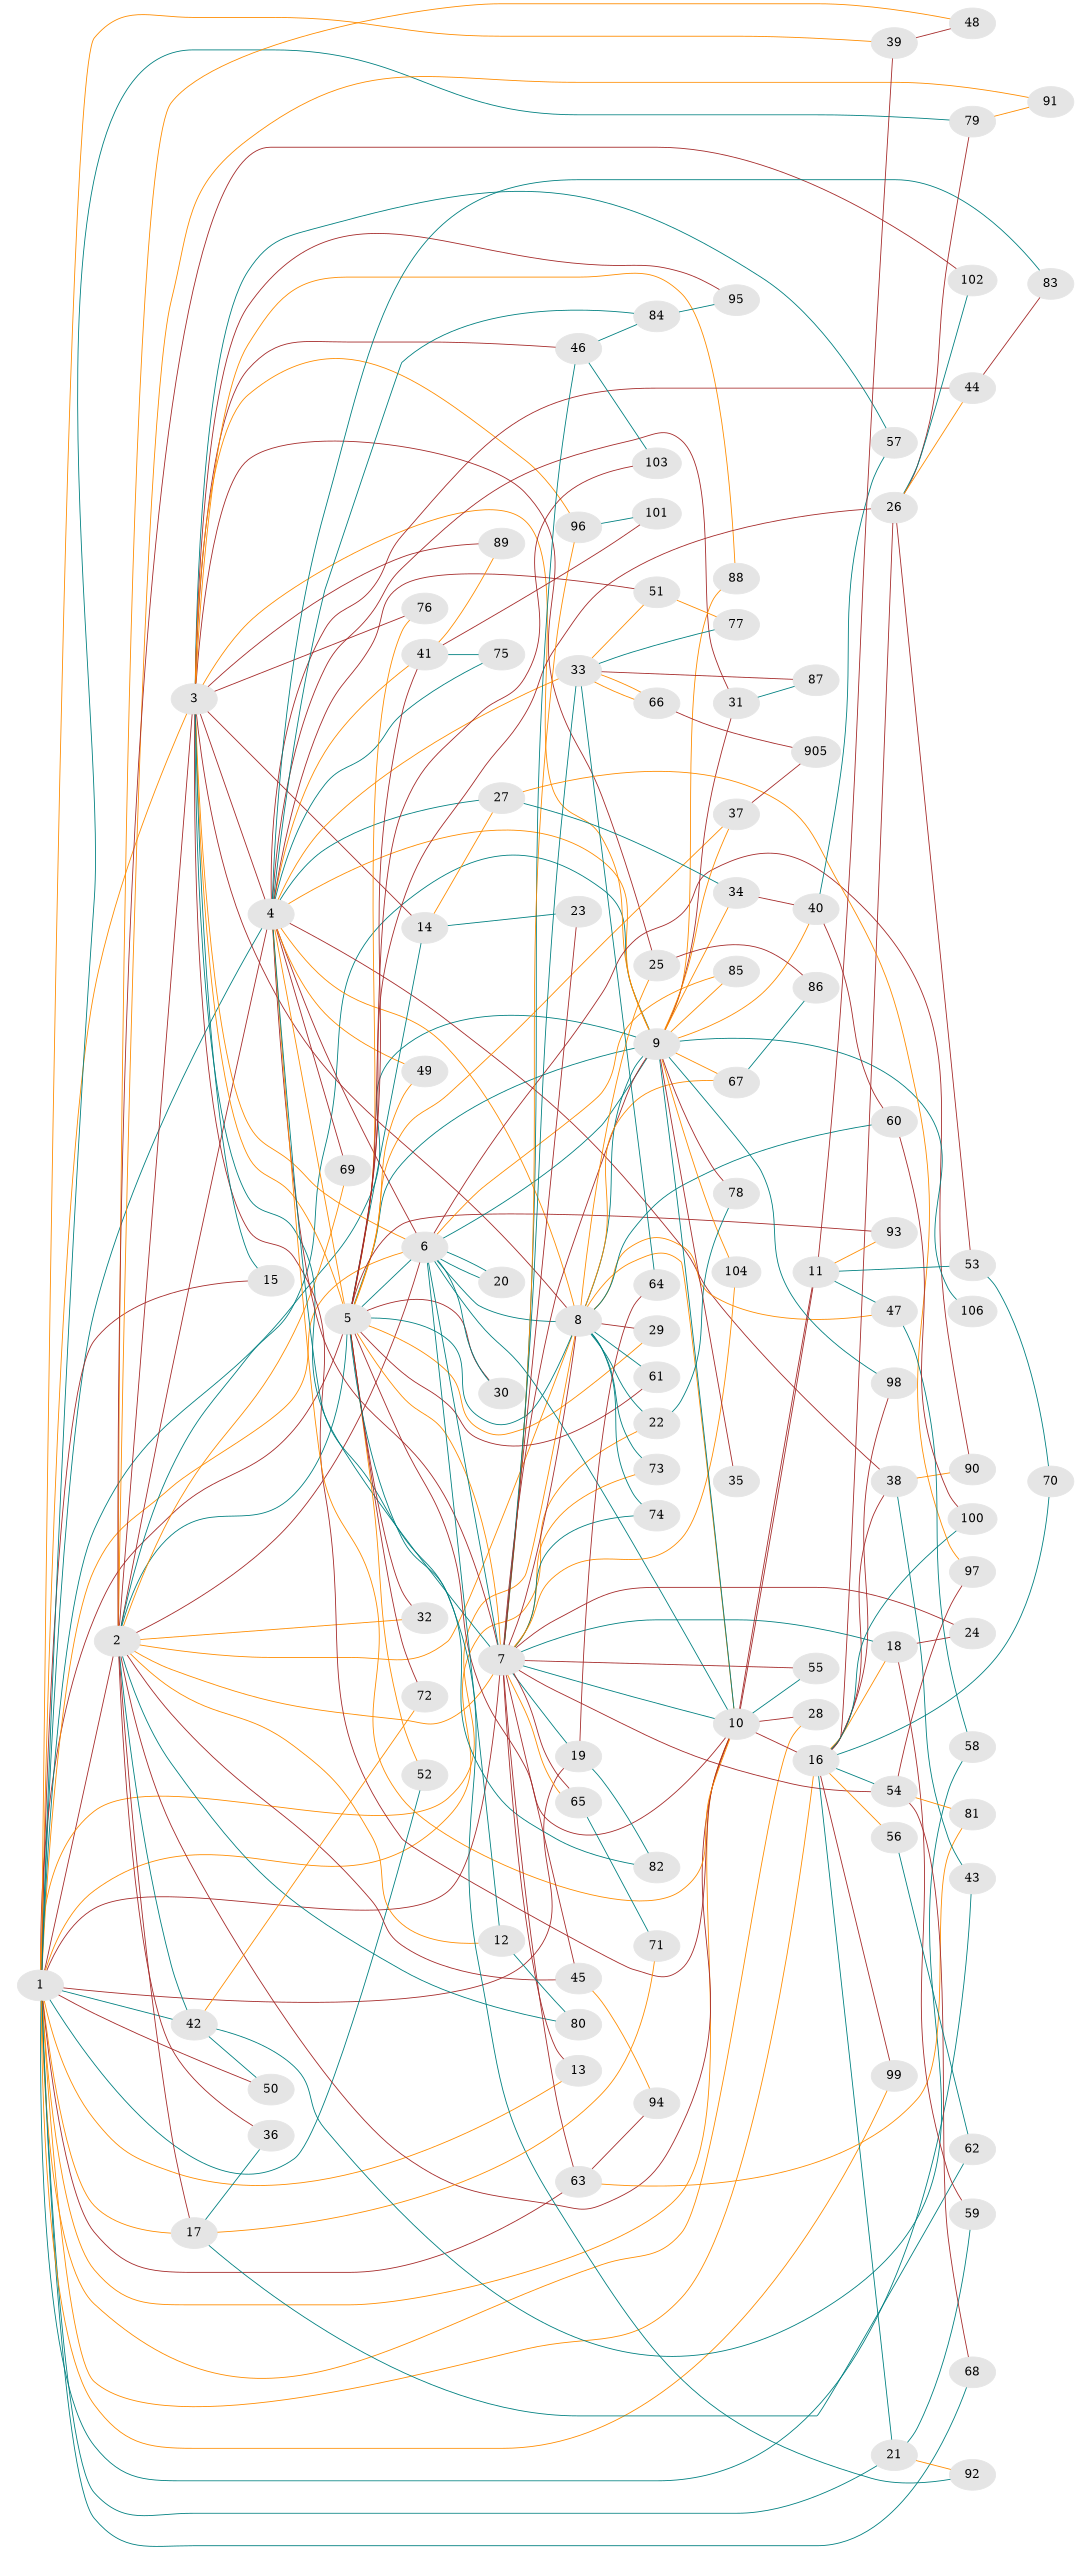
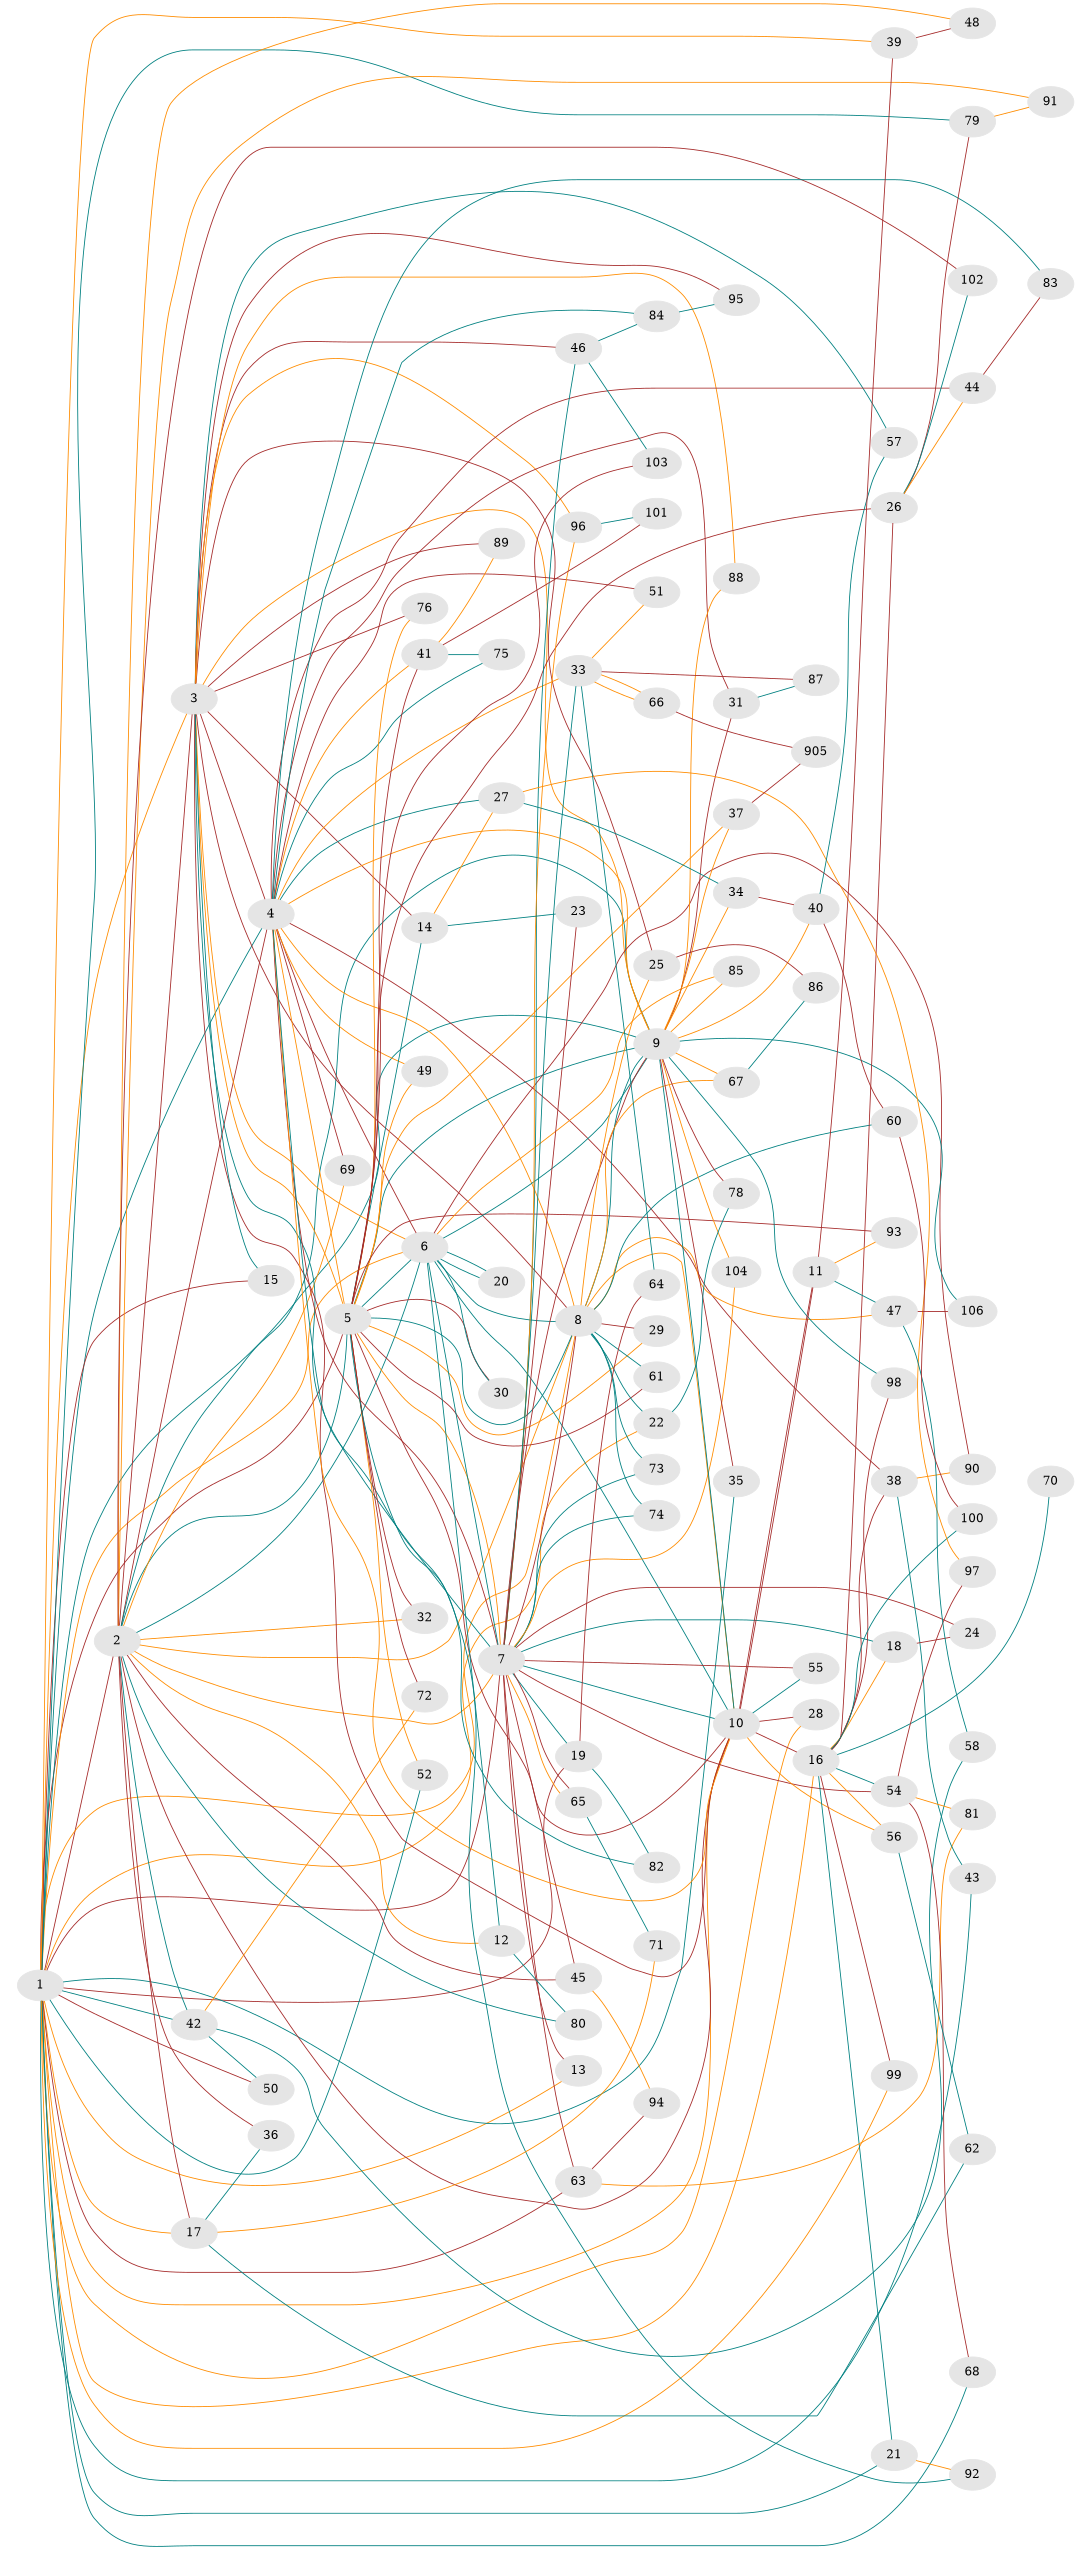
node "77": removed
node "53": removed
edge "47" -- "106": added
edge "6" -- "2": color brown -> teal
edge "73" -- "7": color darkorange -> teal
edge "10" -- "56": added
edge "35" -- "1": added
node "59": removed
